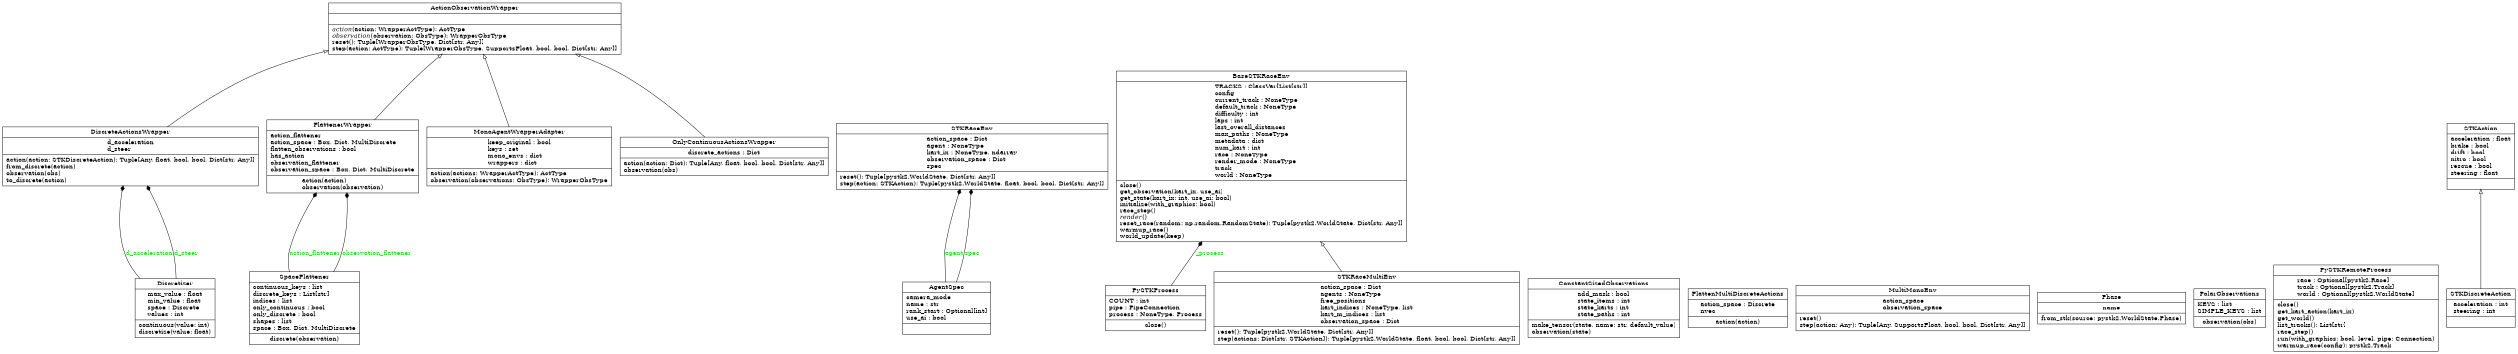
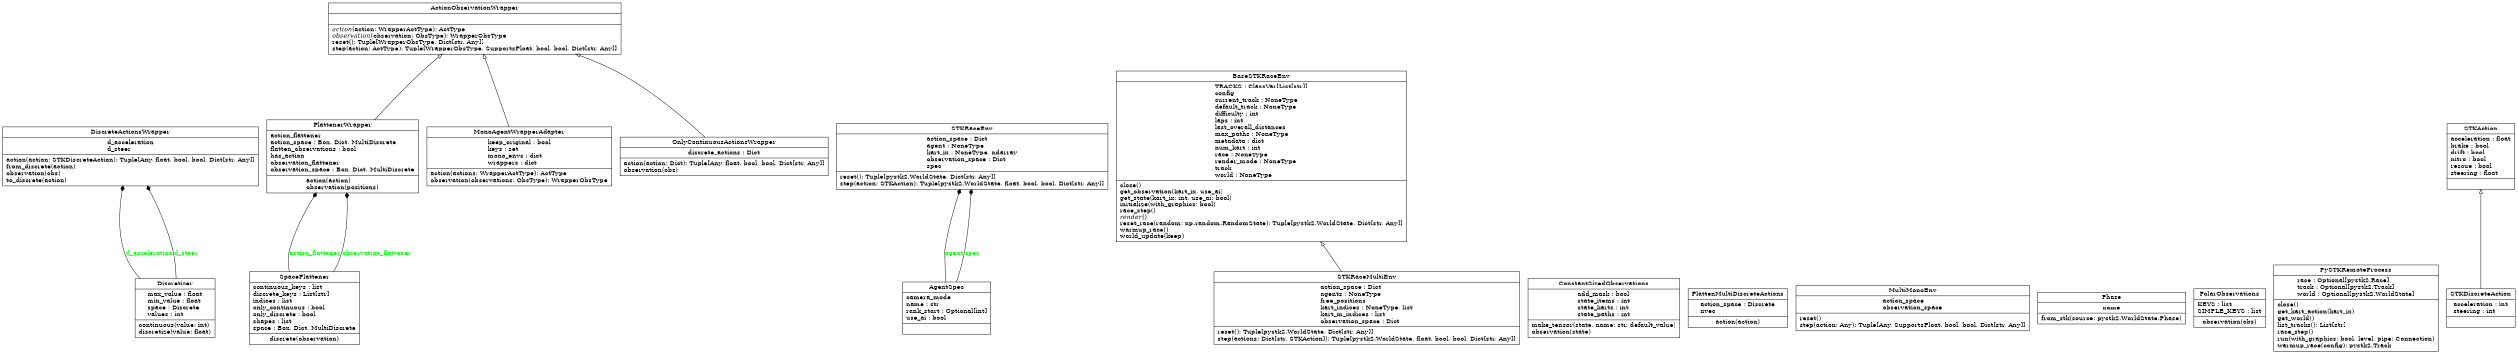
edge "DiscreteActionsWrapper" -> "ActionObservationWrapper": removed
node "FlattenerWrapper": text "observation(observation)" -> "observation(positions)"
node "PySTKProcess": removed
